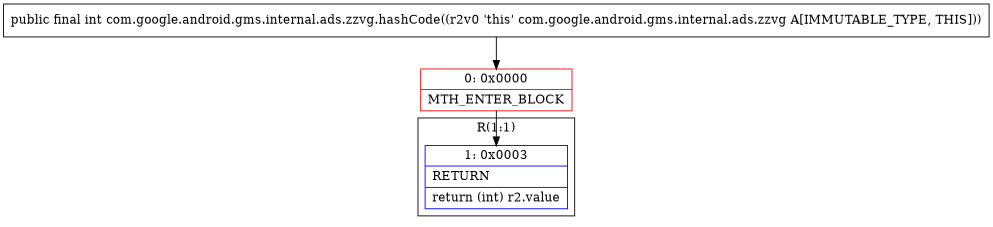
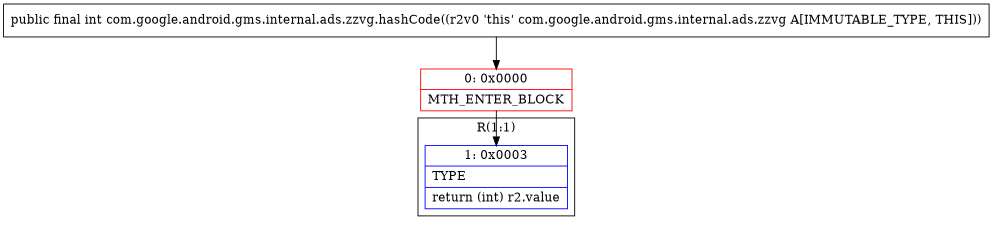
node "1: 0x0003": text "RETURN" -> "TYPE"
